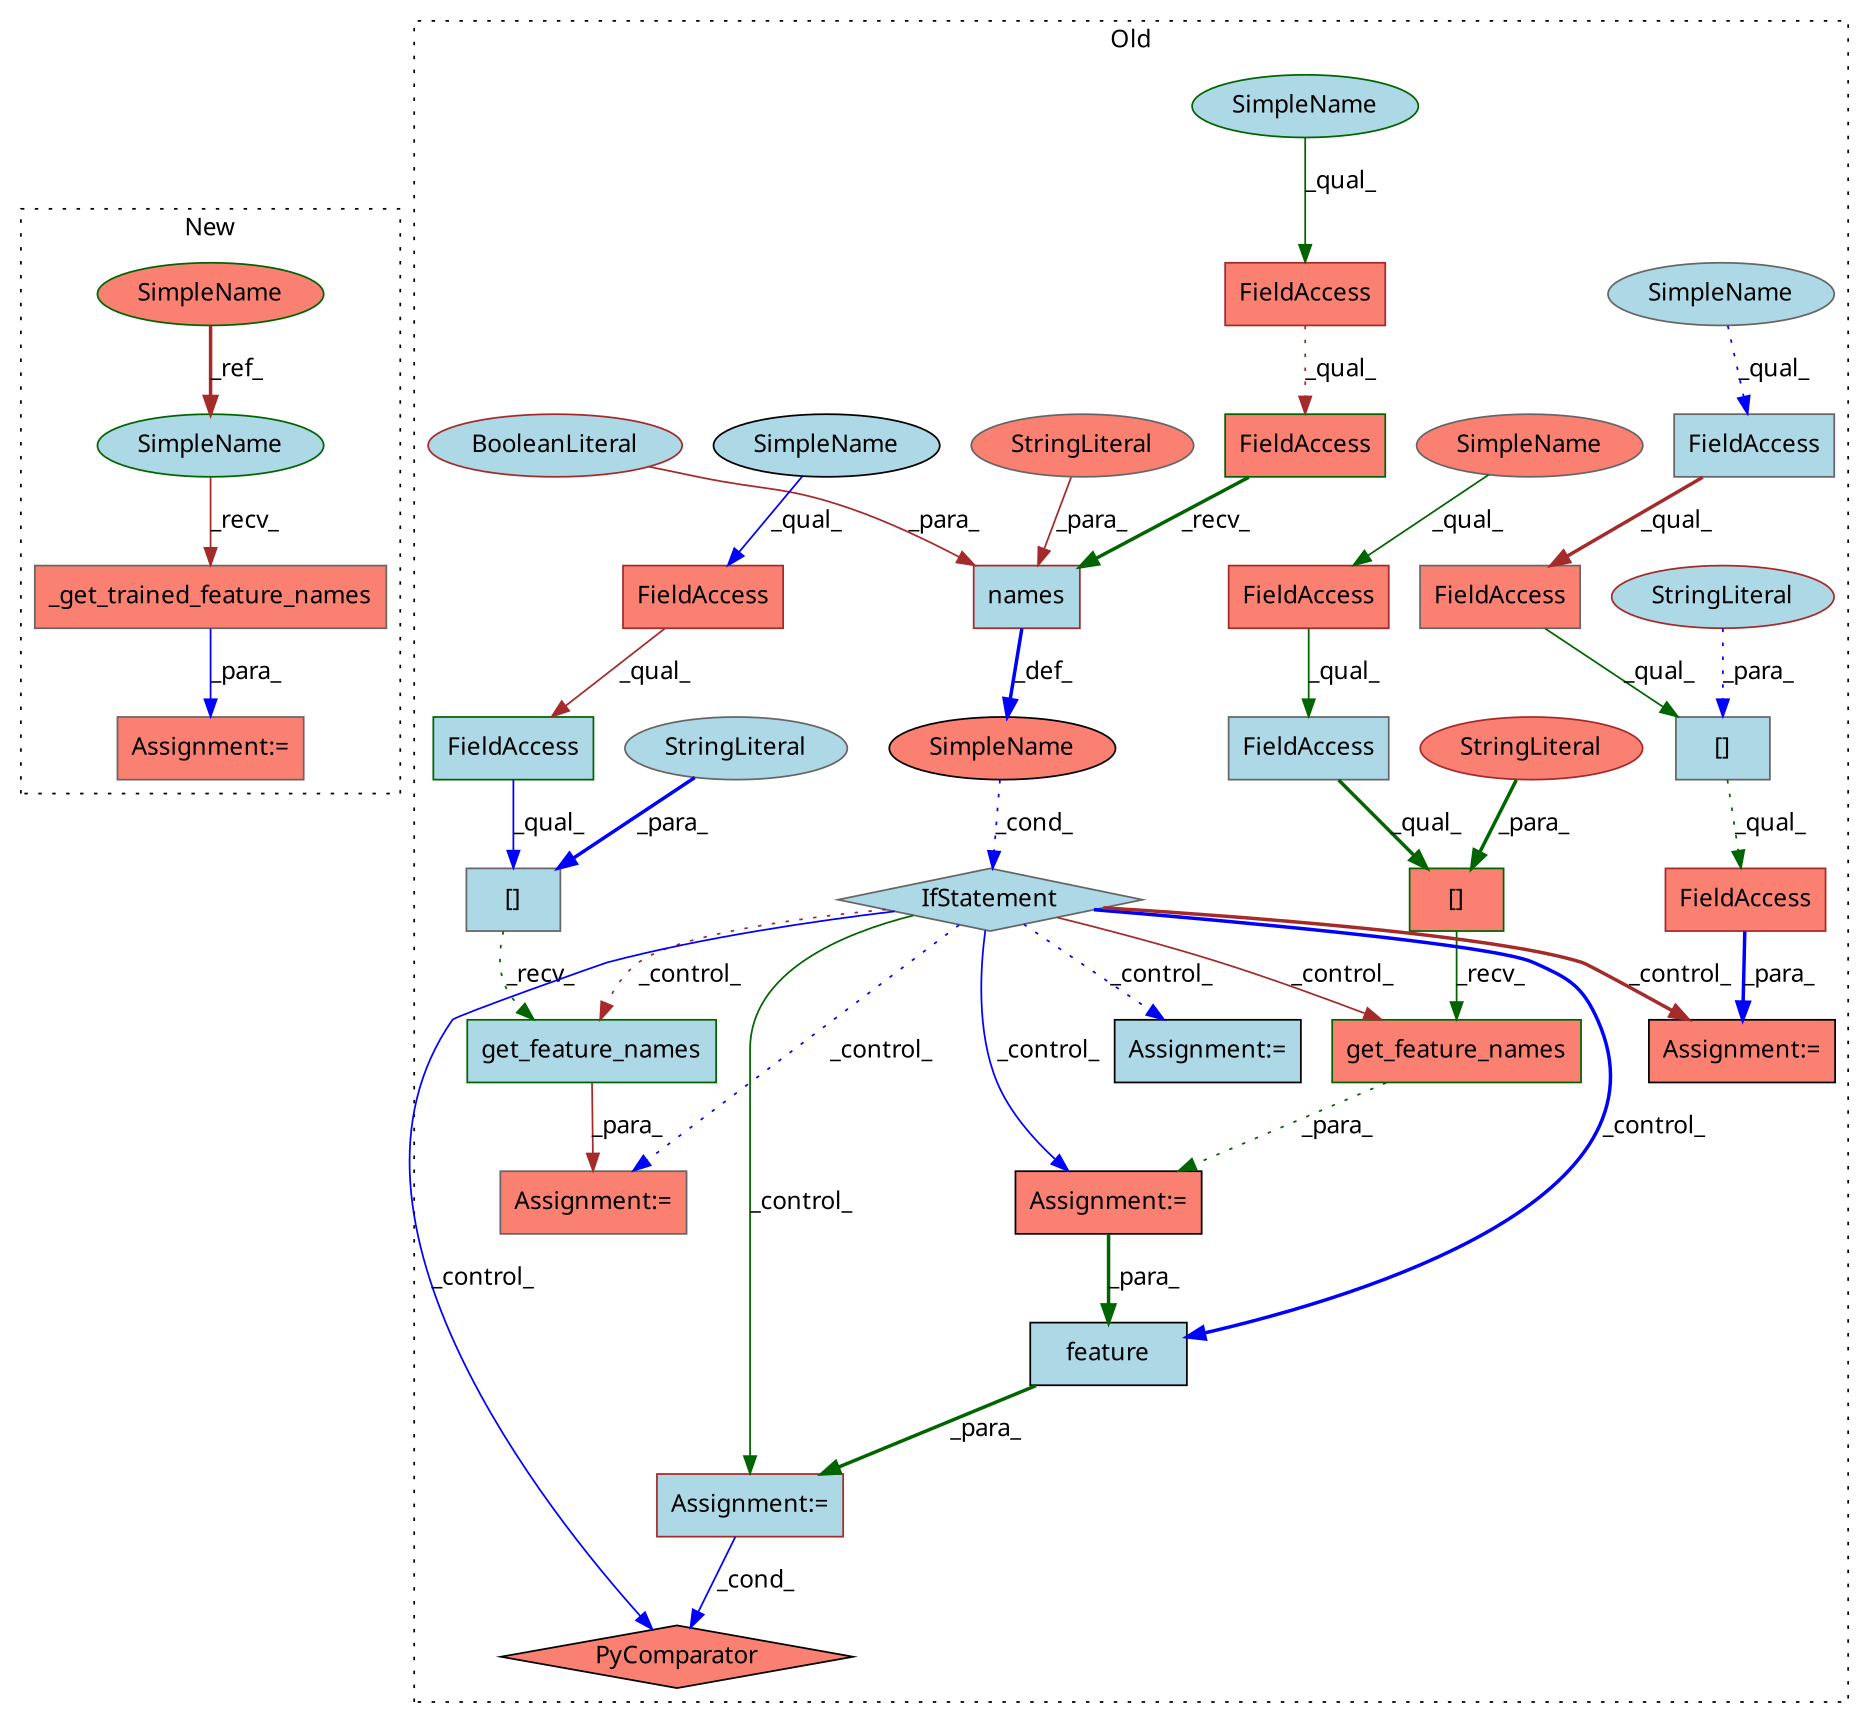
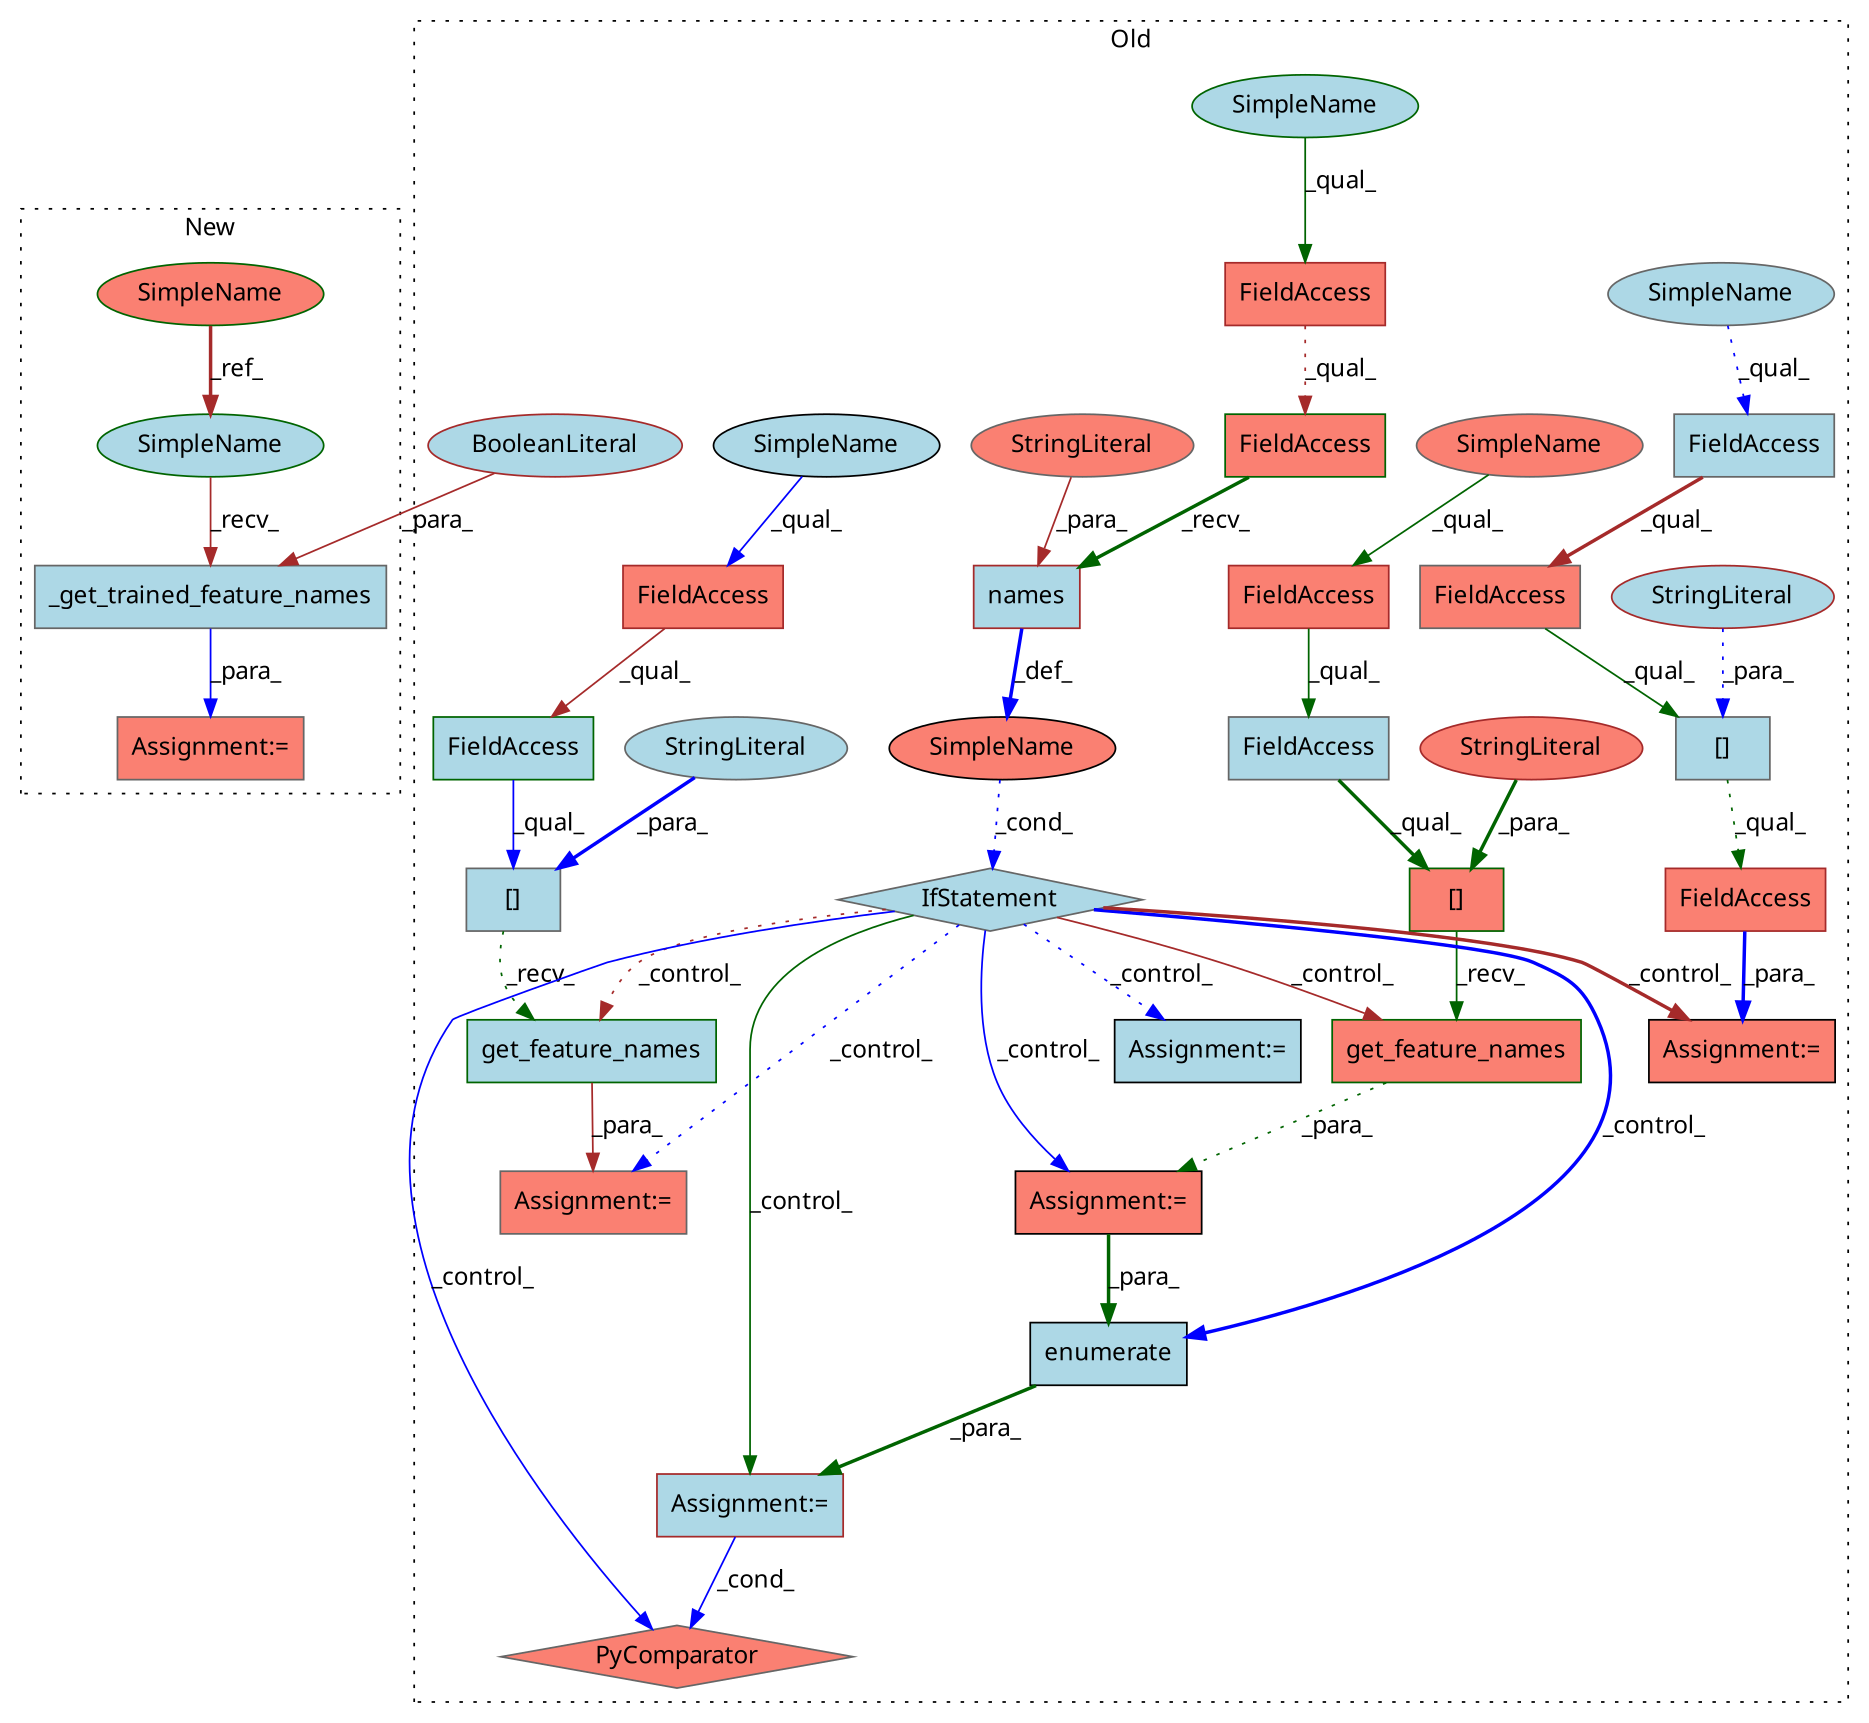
edge "BooleanLiteral" -> "names": now "BooleanLiteral" -> "_get_trained_feature_names"
node "_get_trained_feature_names": fillcolor salmon -> lightblue
node "feature": label "feature" -> "enumerate"
node "PyComparator": color black -> gray40
